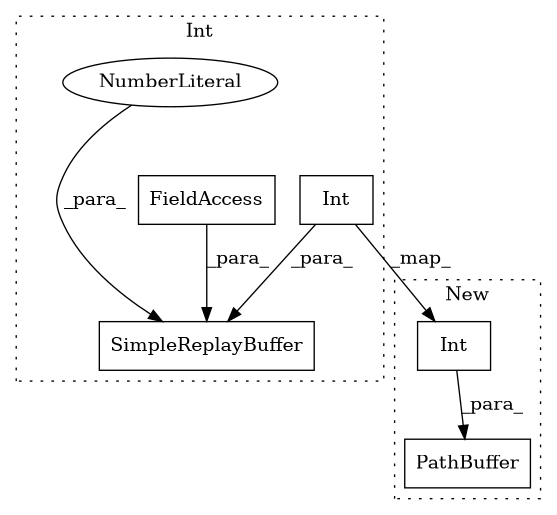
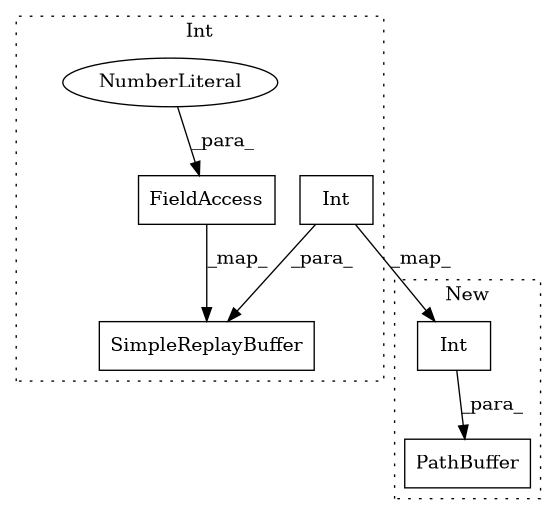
edge "NumberLiteral" -> "SimpleReplayBuffer": now "NumberLiteral" -> "FieldAccess"
edge "FieldAccess" -> "SimpleReplayBuffer": label "_para_" -> "_map_"
